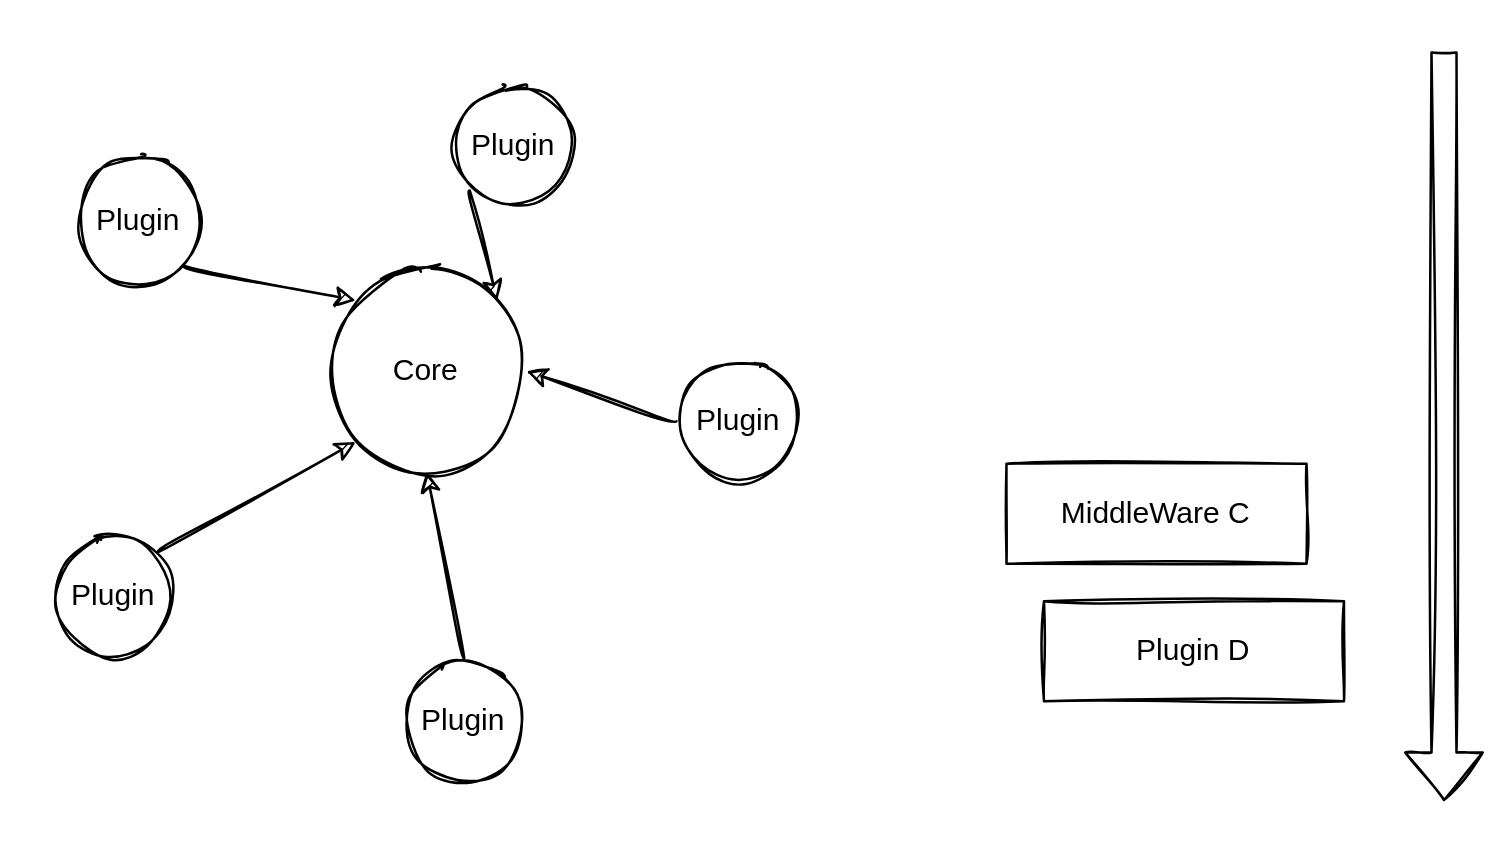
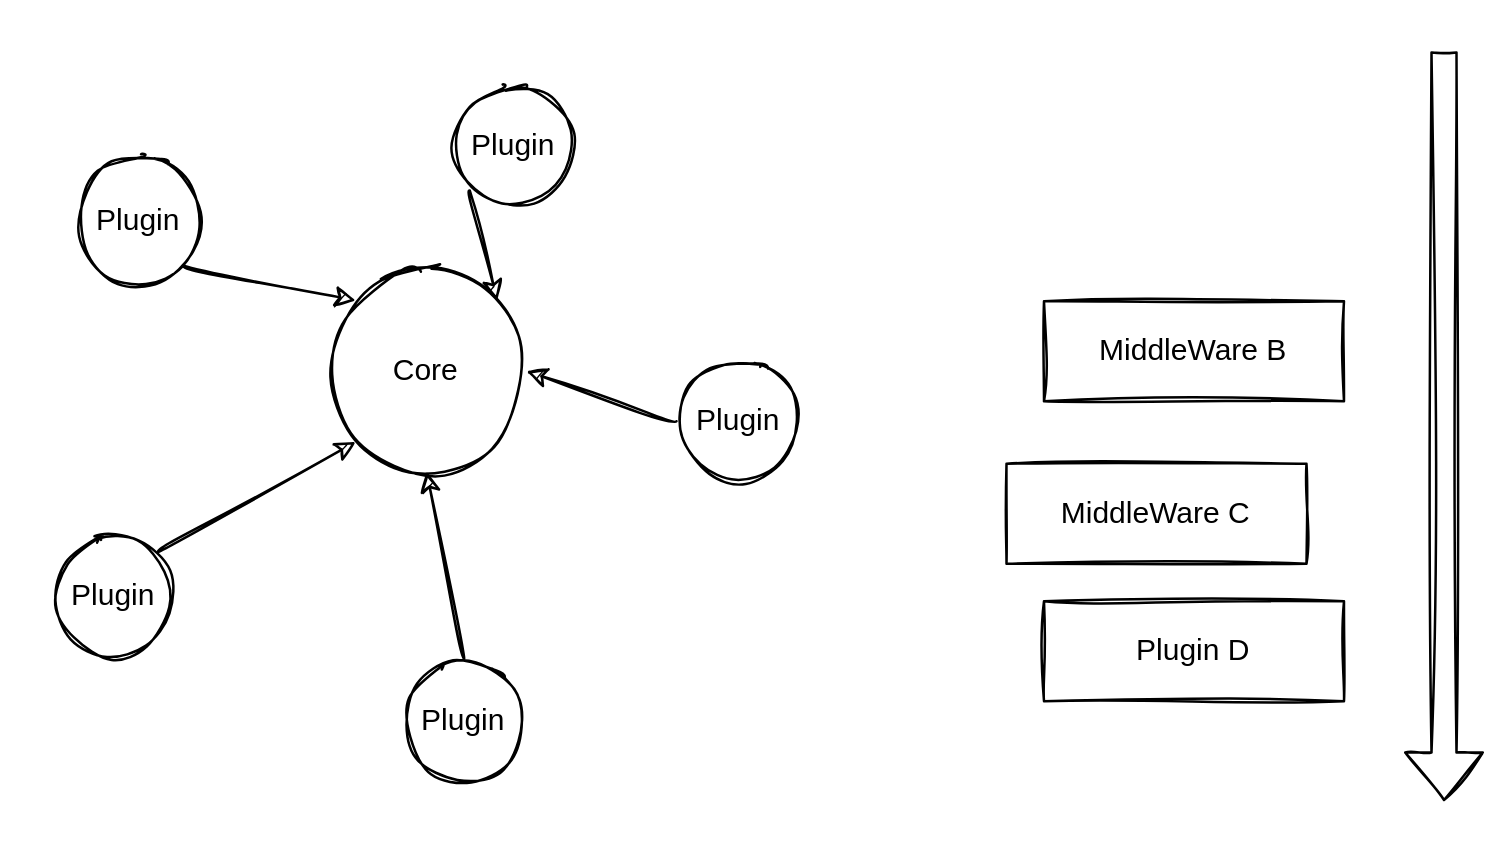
node "MiddleWare B": added
